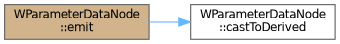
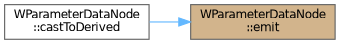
edge "WParameterDataNode ::emit" -> "WParameterDataNode ::castToDerived": reversed
